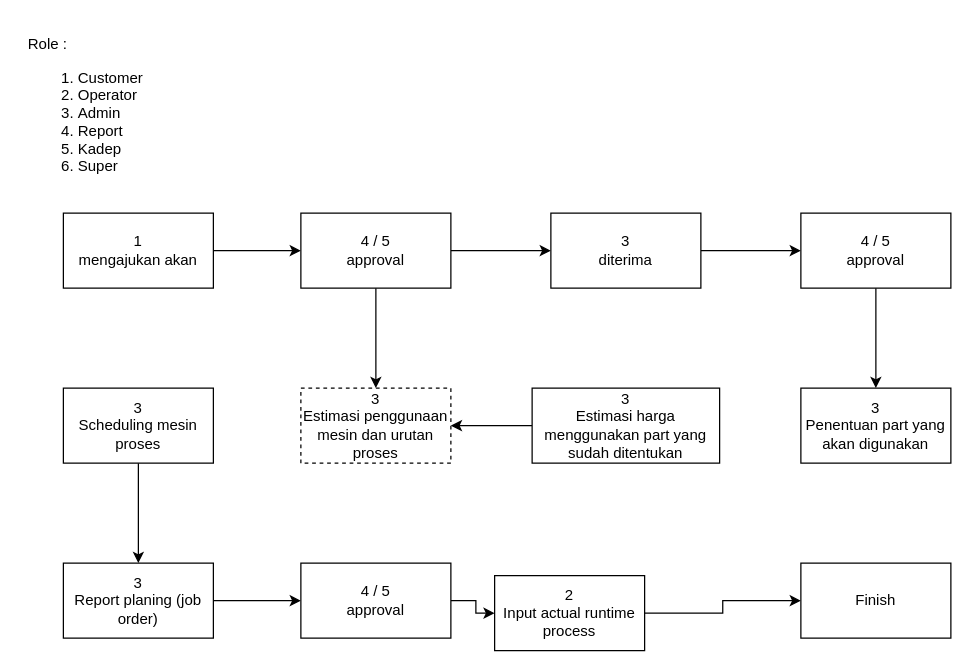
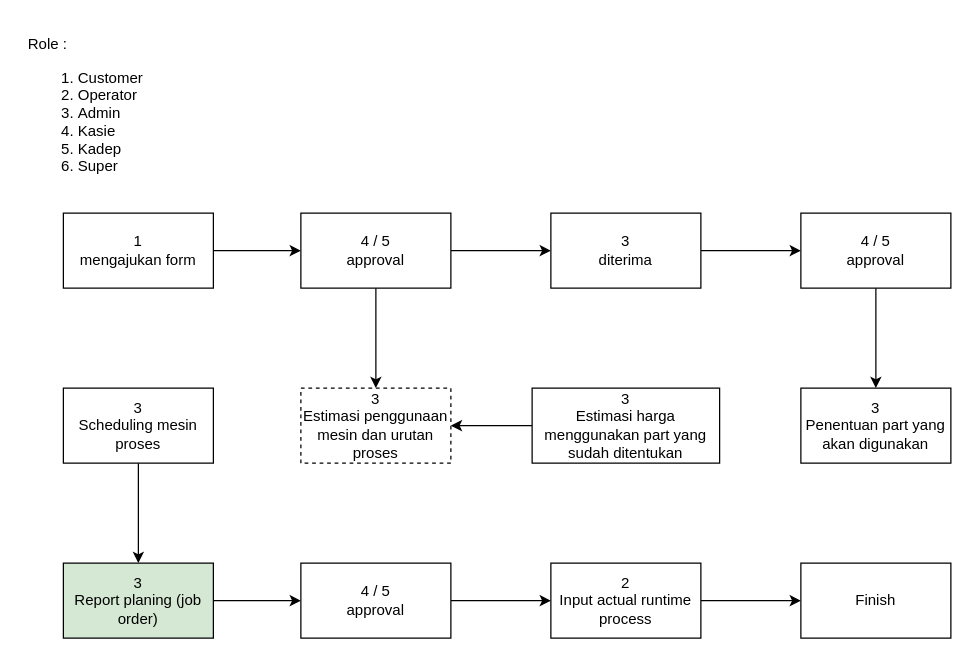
node "Role : Customer Operator Admin Report Kadep Super": label "Role : Customer Operator Admin Report Kadep Super" -> "Role : Customer Operator Admin Kasie Kadep Super"
node "1 mengajukan akan": label "1 mengajukan akan" -> "1 mengajukan form"
node "3 Report planing (job order)": fillcolor #ffffff -> #d5e8d4
node "2 Input actual runtime process": moved (569, 613) -> (626, 601)
